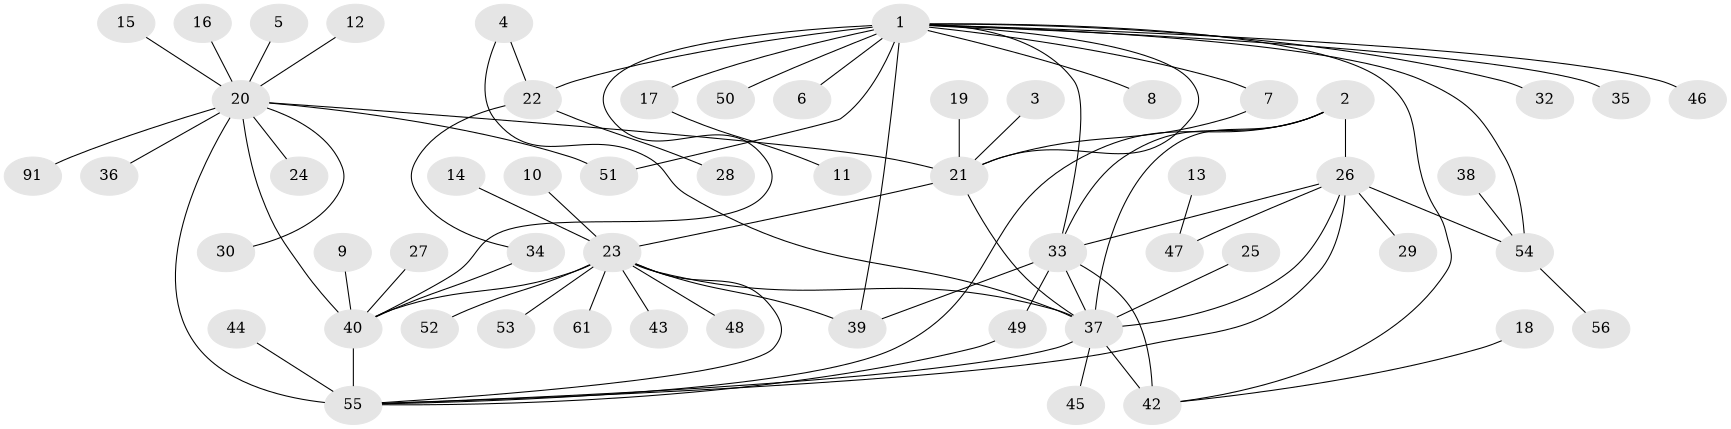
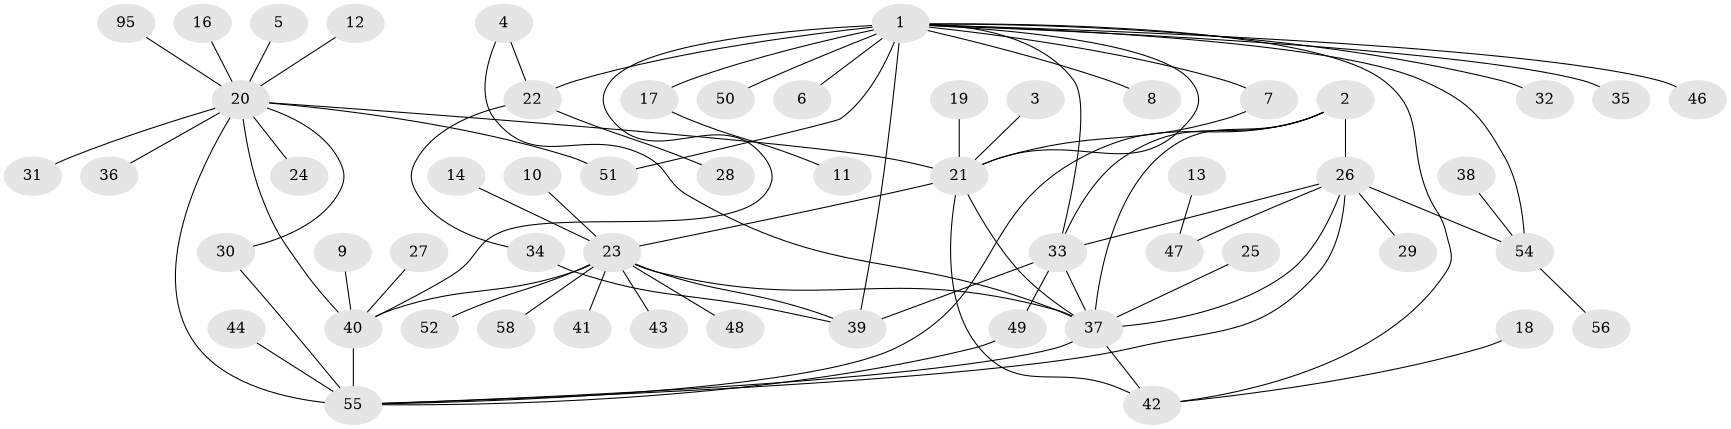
node "15": label "15" -> "95"
node "91": label "91" -> "31"
edge "34" -- "40": now "34" -- "39"
edge "33" -- "42": now "21" -- "42"
node "53": label "53" -> "58"
node "61": label "61" -> "41"
edge "23" -- "55": now "30" -- "55"
node "45": removed
